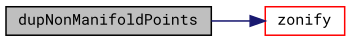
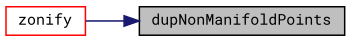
edge "dupNonManifoldPoints" -> "zonify": reversed
